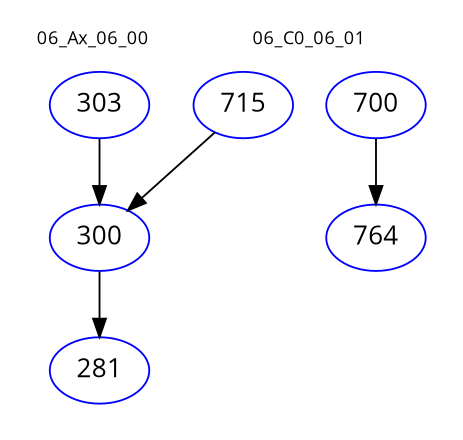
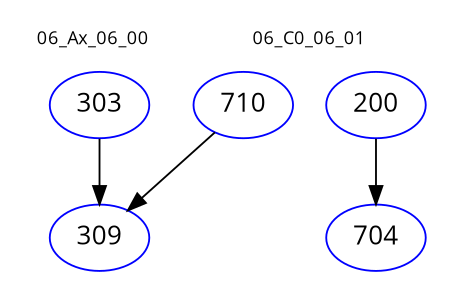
node "715": label "715" -> "710"
node "700": label "700" -> "200"
node "300": label "300" -> "309"
node "764": label "764" -> "704"
node "281": removed
